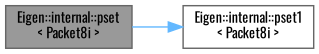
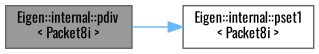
node "Eigen::internal::pset < Packet8i >": label "Eigen::internal::pset < Packet8i >" -> "Eigen::internal::pdiv < Packet8i >"
